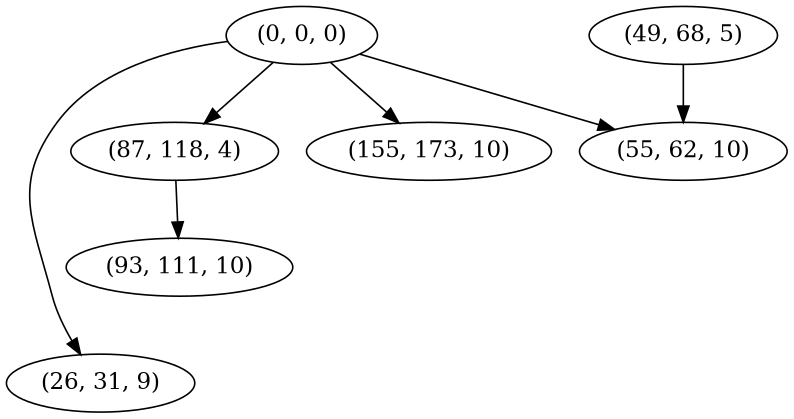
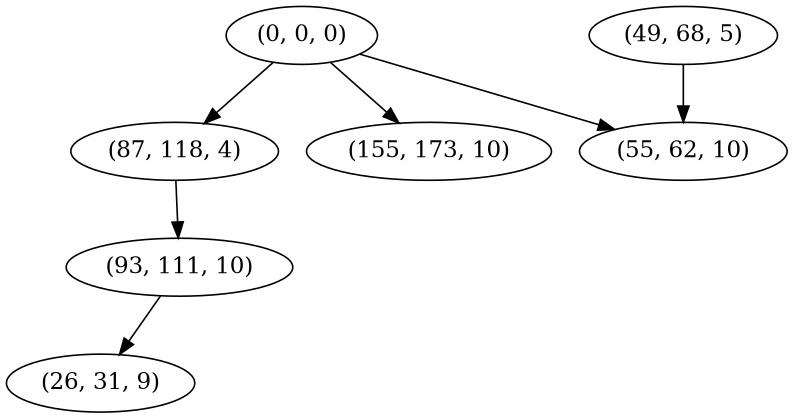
edge "(0, 0, 0)" -> "(26, 31, 9)": now "(93, 111, 10)" -> "(26, 31, 9)"
